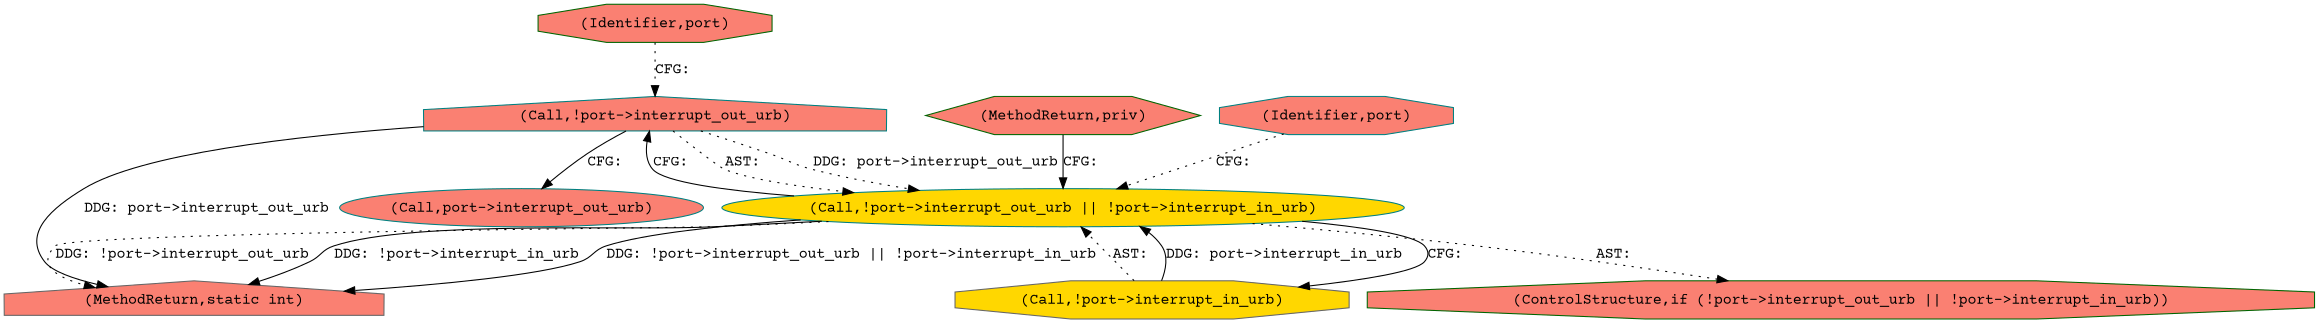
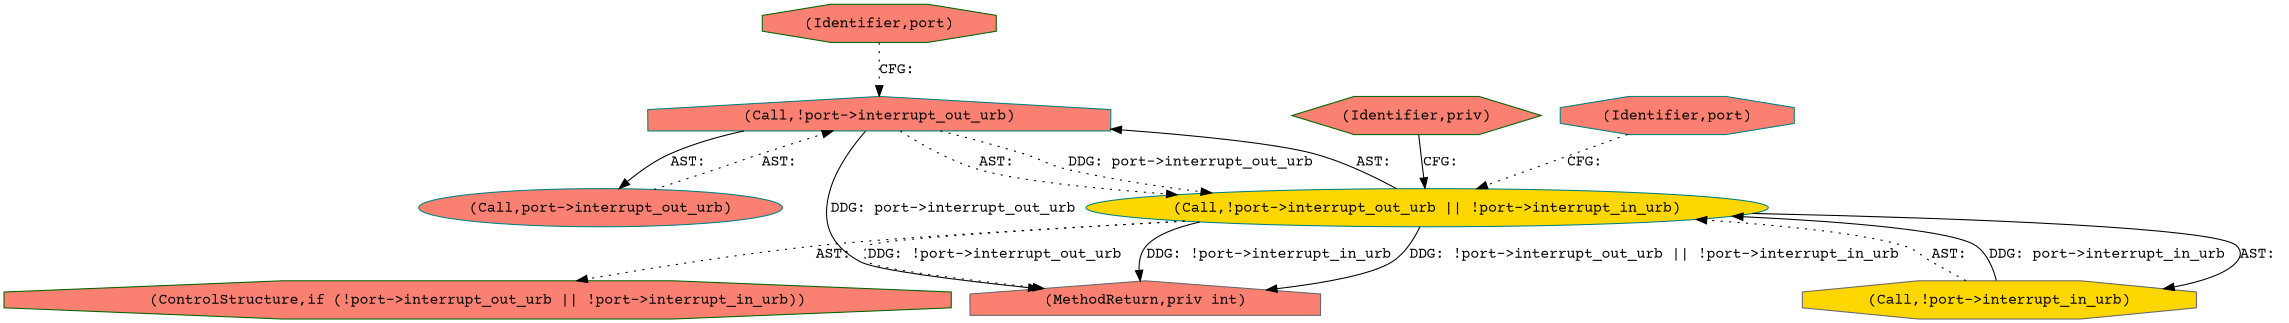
node "(MethodReturn,priv)": label "(MethodReturn,priv)" -> "(Identifier,priv)"
edge "(Call,!port->interrupt_out_urb)" -> "(Call,port->interrupt_out_urb)": label "CFG: " -> "AST: "
edge "(Call,!port->interrupt_out_urb || !port->interrupt_in_urb)" -> "(Call,!port->interrupt_out_urb)": label "CFG: " -> "AST: "
edge "(Call,port->interrupt_out_urb)" -> "(Call,!port->interrupt_out_urb)": added, label "AST:"
edge "(Call,!port->interrupt_out_urb || !port->interrupt_in_urb)" -> "(Call,!port->interrupt_in_urb)": label "CFG: " -> "AST: "
node "(MethodReturn,static int)": label "(MethodReturn,static int)" -> "(MethodReturn,priv int)"
